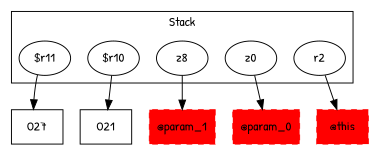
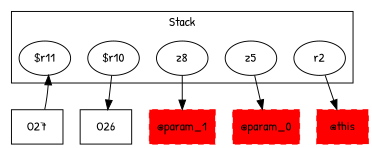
node "z0": label "z0" -> "z5"
edge "$r11" -> "O27": reversed
node "O21": label "O21" -> "O26"
